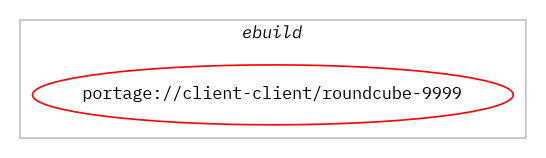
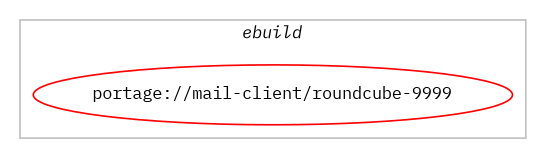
node "portage://client-client/roundcube-9999": label "portage://client-client/roundcube-9999" -> "portage://mail-client/roundcube-9999"
